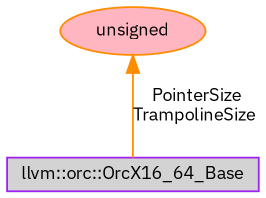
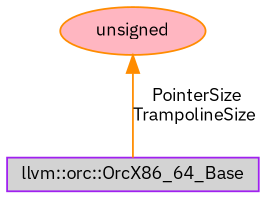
node "llvm::orc::OrcX16_64_Base": label "llvm::orc::OrcX16_64_Base" -> "llvm::orc::OrcX86_64_Base"
